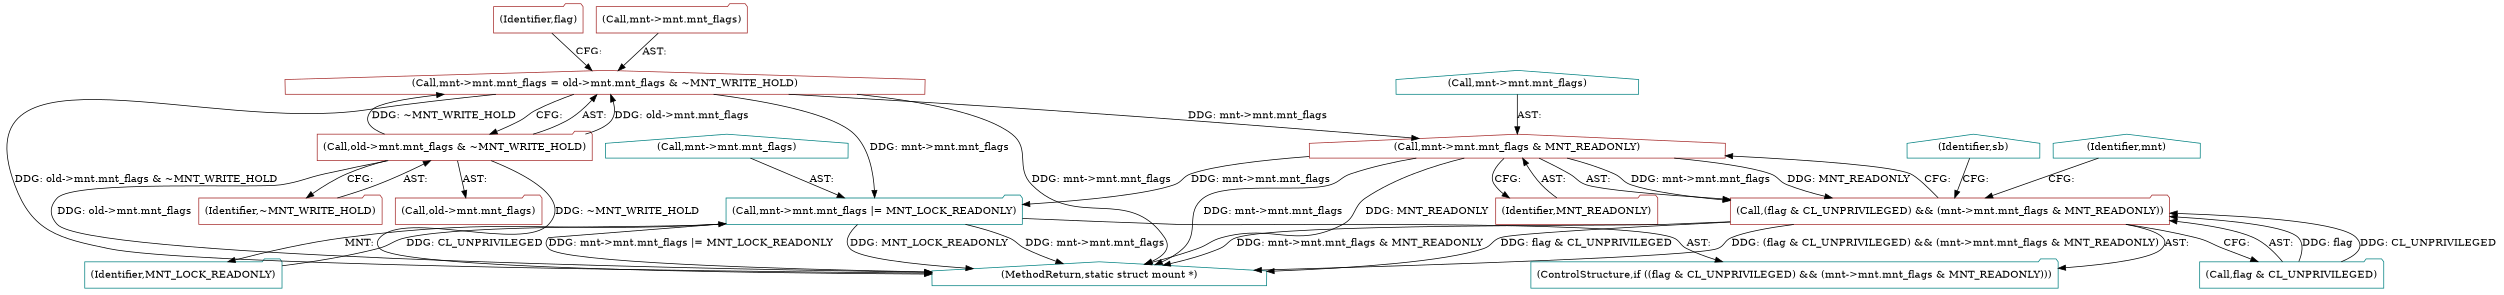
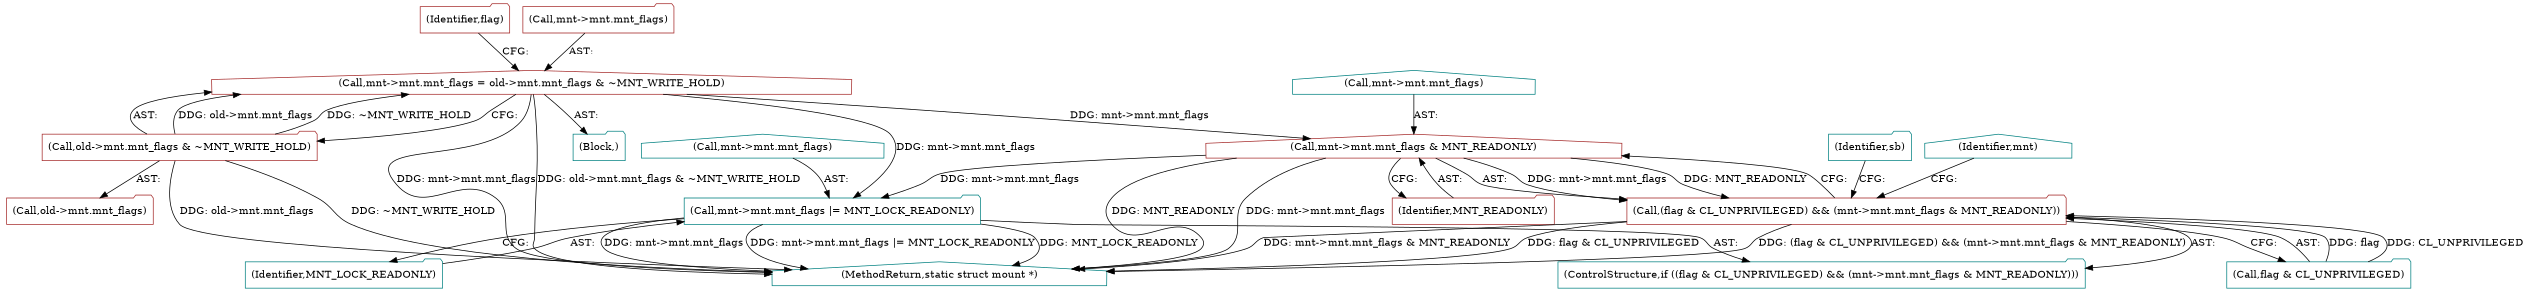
node "(Block,)": added
node "(Identifier,sb)": shape house -> folder
node "(Identifier,~MNT_WRITE_HOLD)": removed
edge "(Call,mnt->mnt.mnt_flags |= MNT_LOCK_READONLY)" -> "(Identifier,MNT_LOCK_READONLY)": label "MNT: " -> "CFG: "
edge "(Identifier,MNT_LOCK_READONLY)" -> "(Call,mnt->mnt.mnt_flags |= MNT_LOCK_READONLY)": label "DDG: CL_UNPRIVILEGED" -> "AST: "
